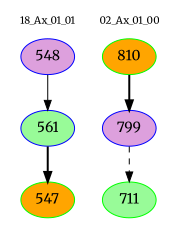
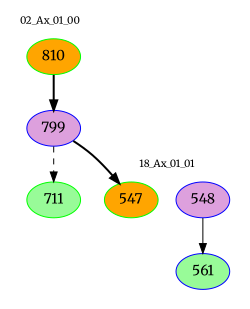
edge "561" -> "547": now "799" -> "547"
